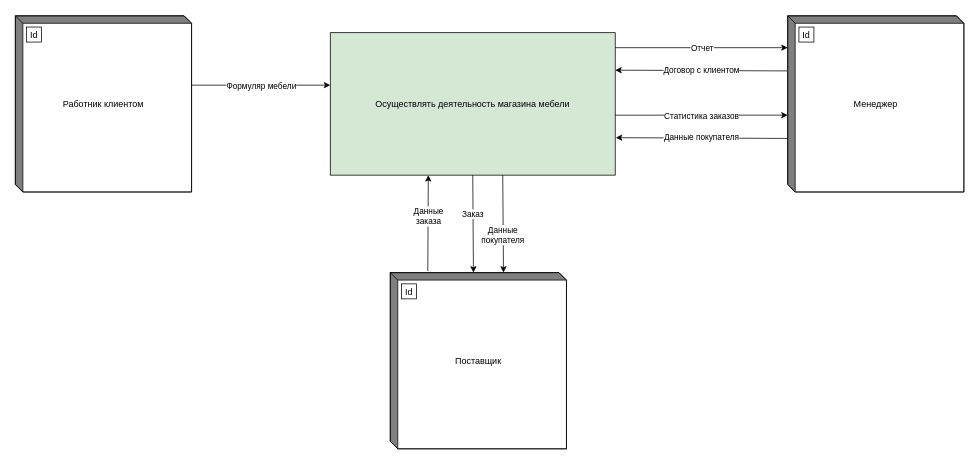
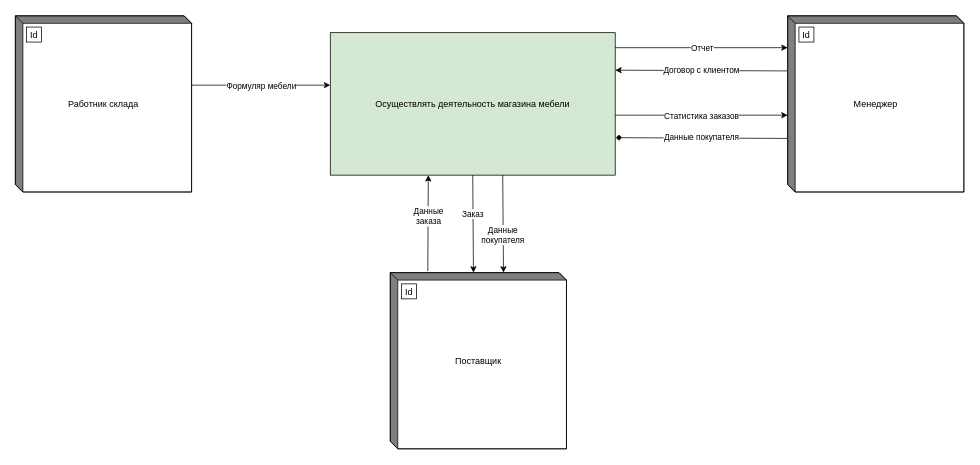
node "Работник клиентом": label "Работник клиентом" -> "Работник склада"
edge "Менеджер" -> "Осуществлять деятельность магазина мебели": arrowhead classic -> diamond
